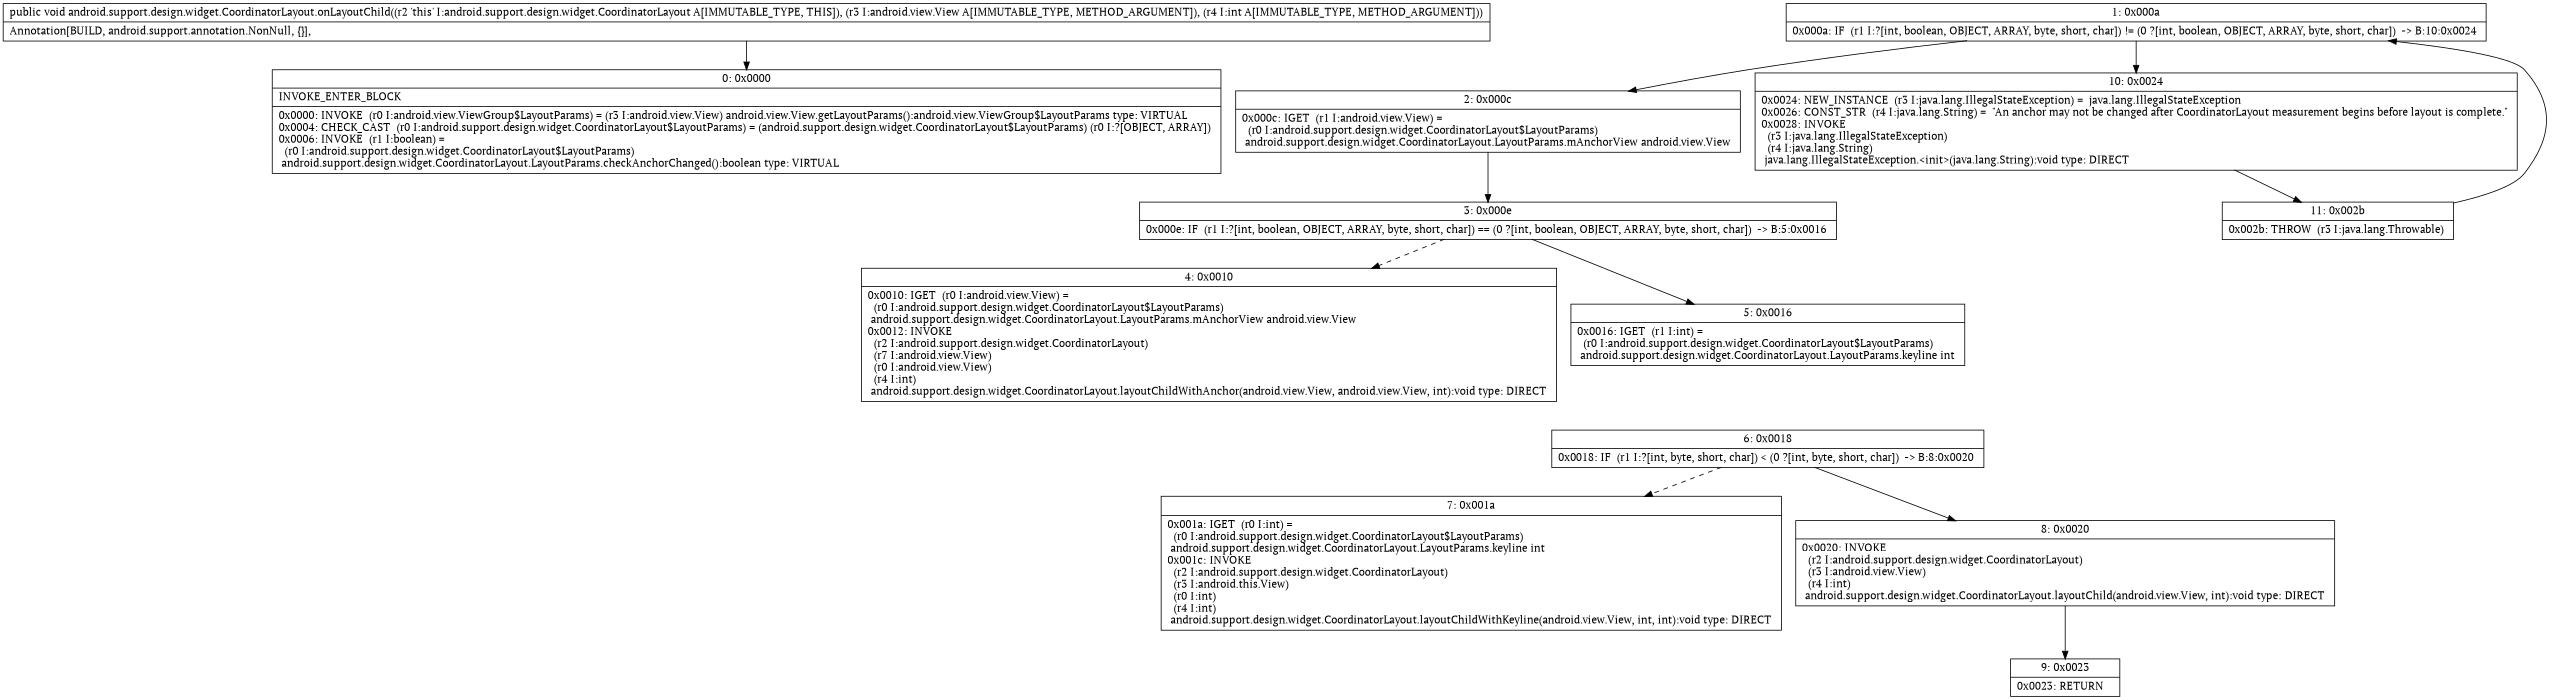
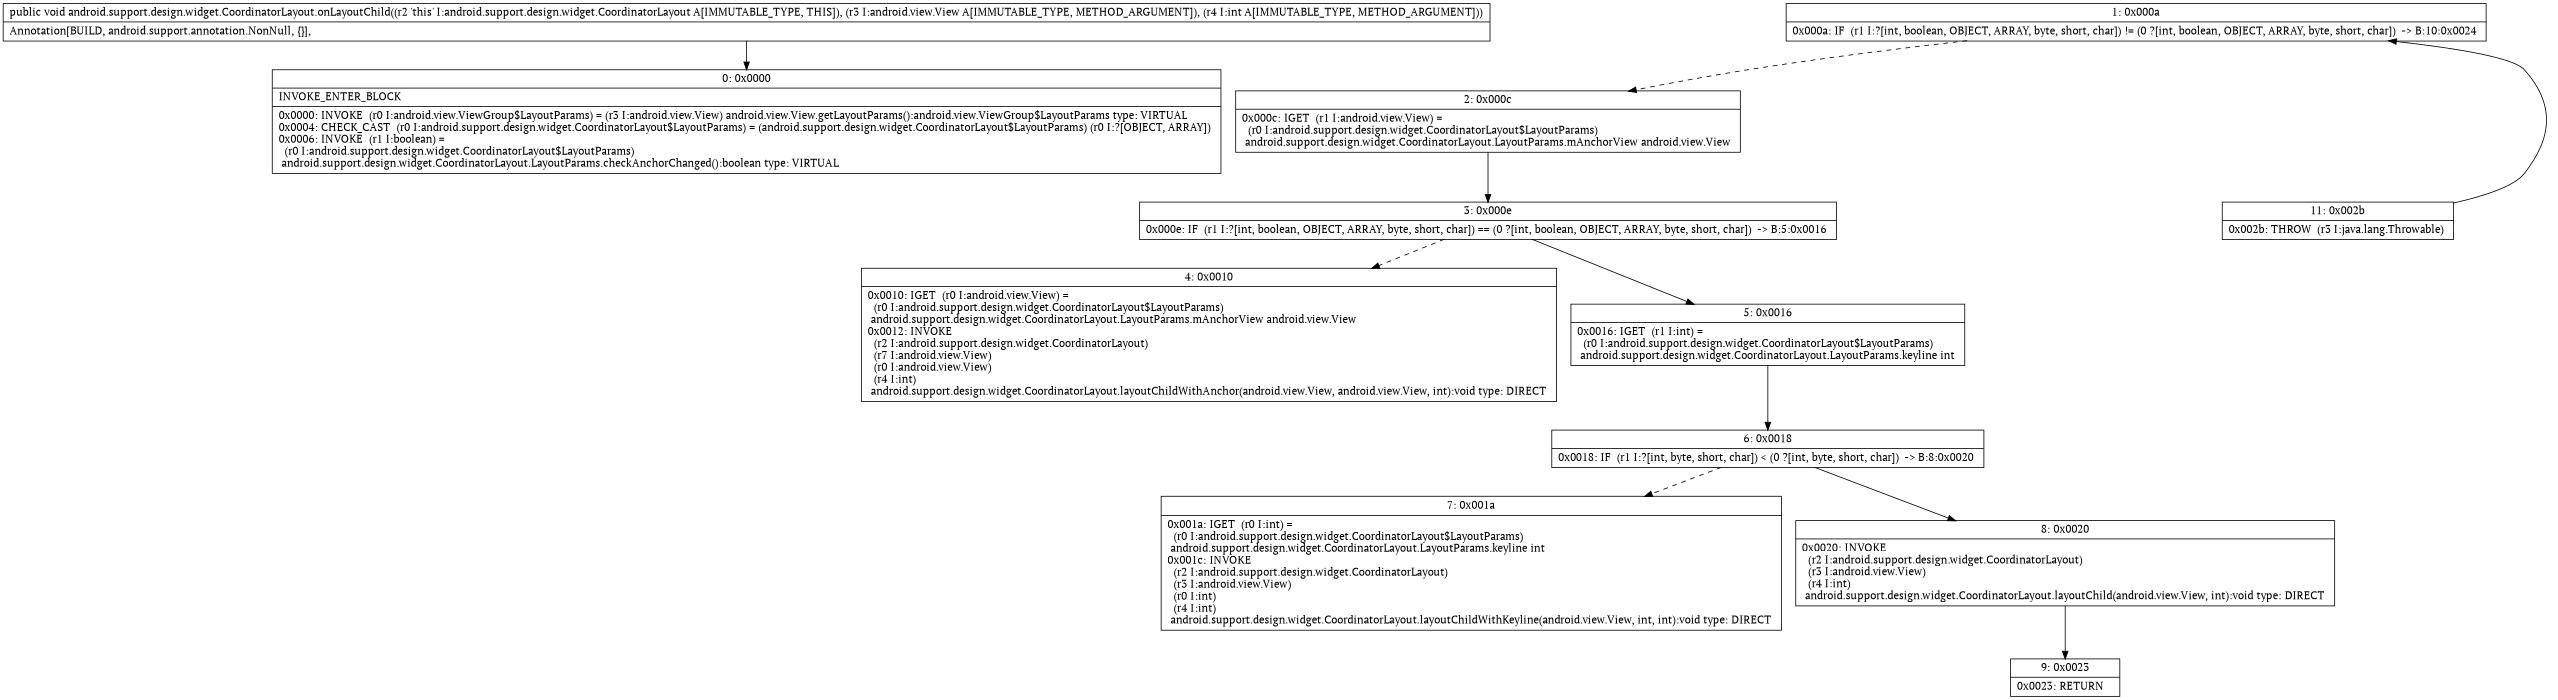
edge "1: 0x000a" -> "2: 0x000c": style solid -> dashed
node "10: 0x0024": removed
edge "5: 0x0016" -> "6: 0x0018": added
node "7: 0x001a": text "(r3 I:android.this.View)" -> "(r3 I:android.view.View)"
